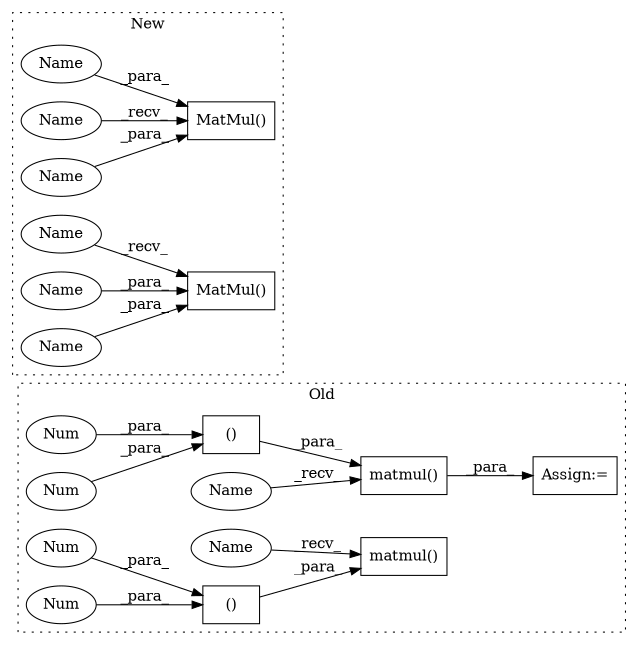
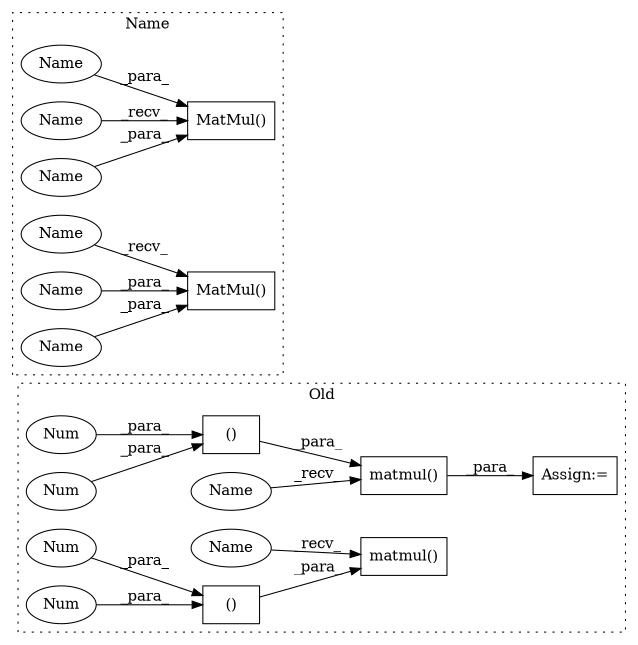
cluster "New": label "New" -> "Name"
